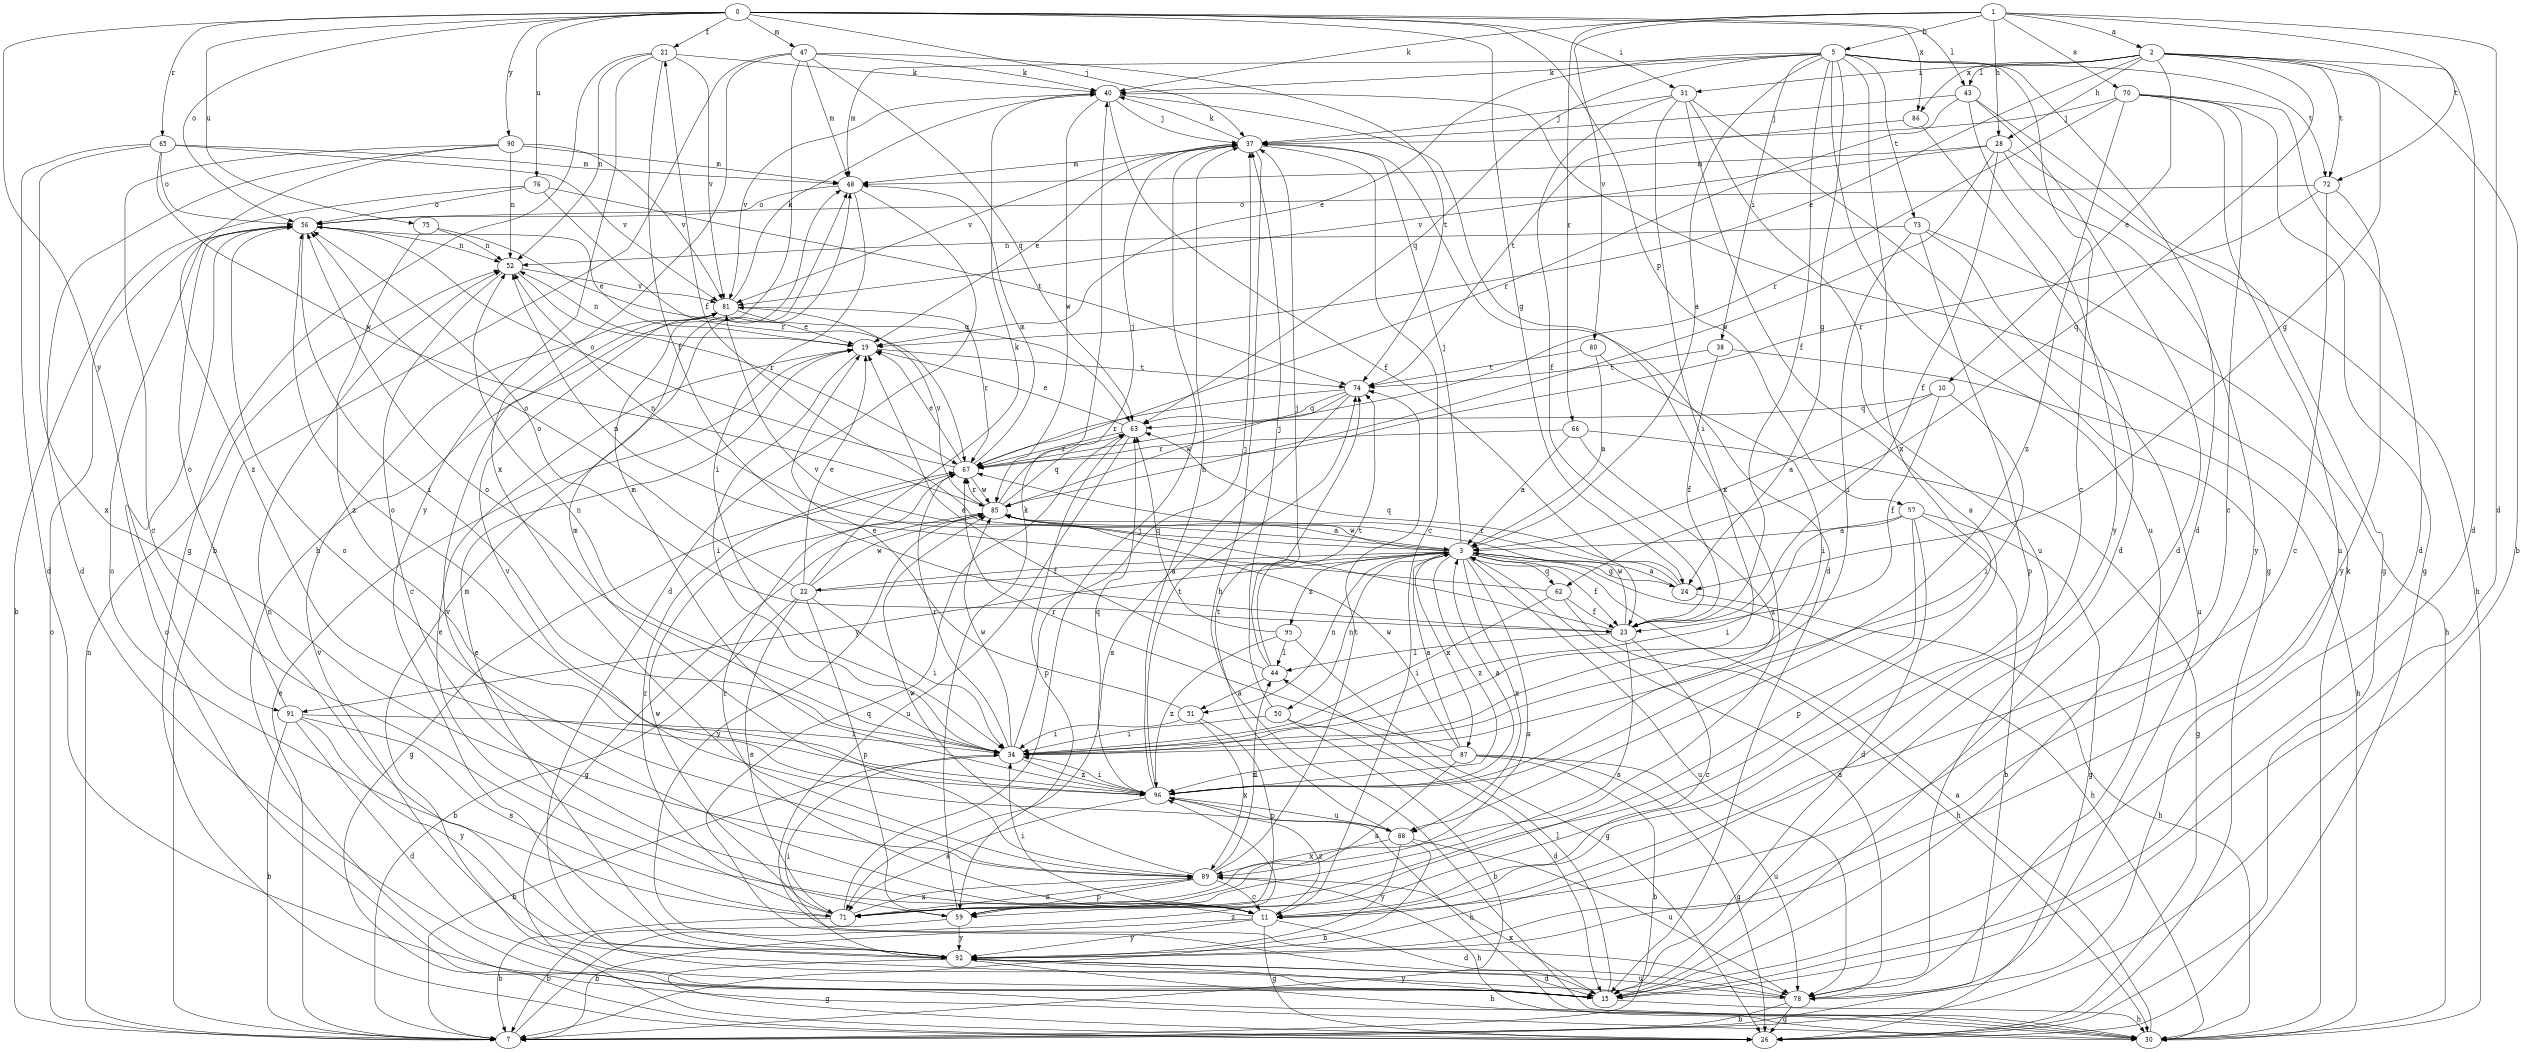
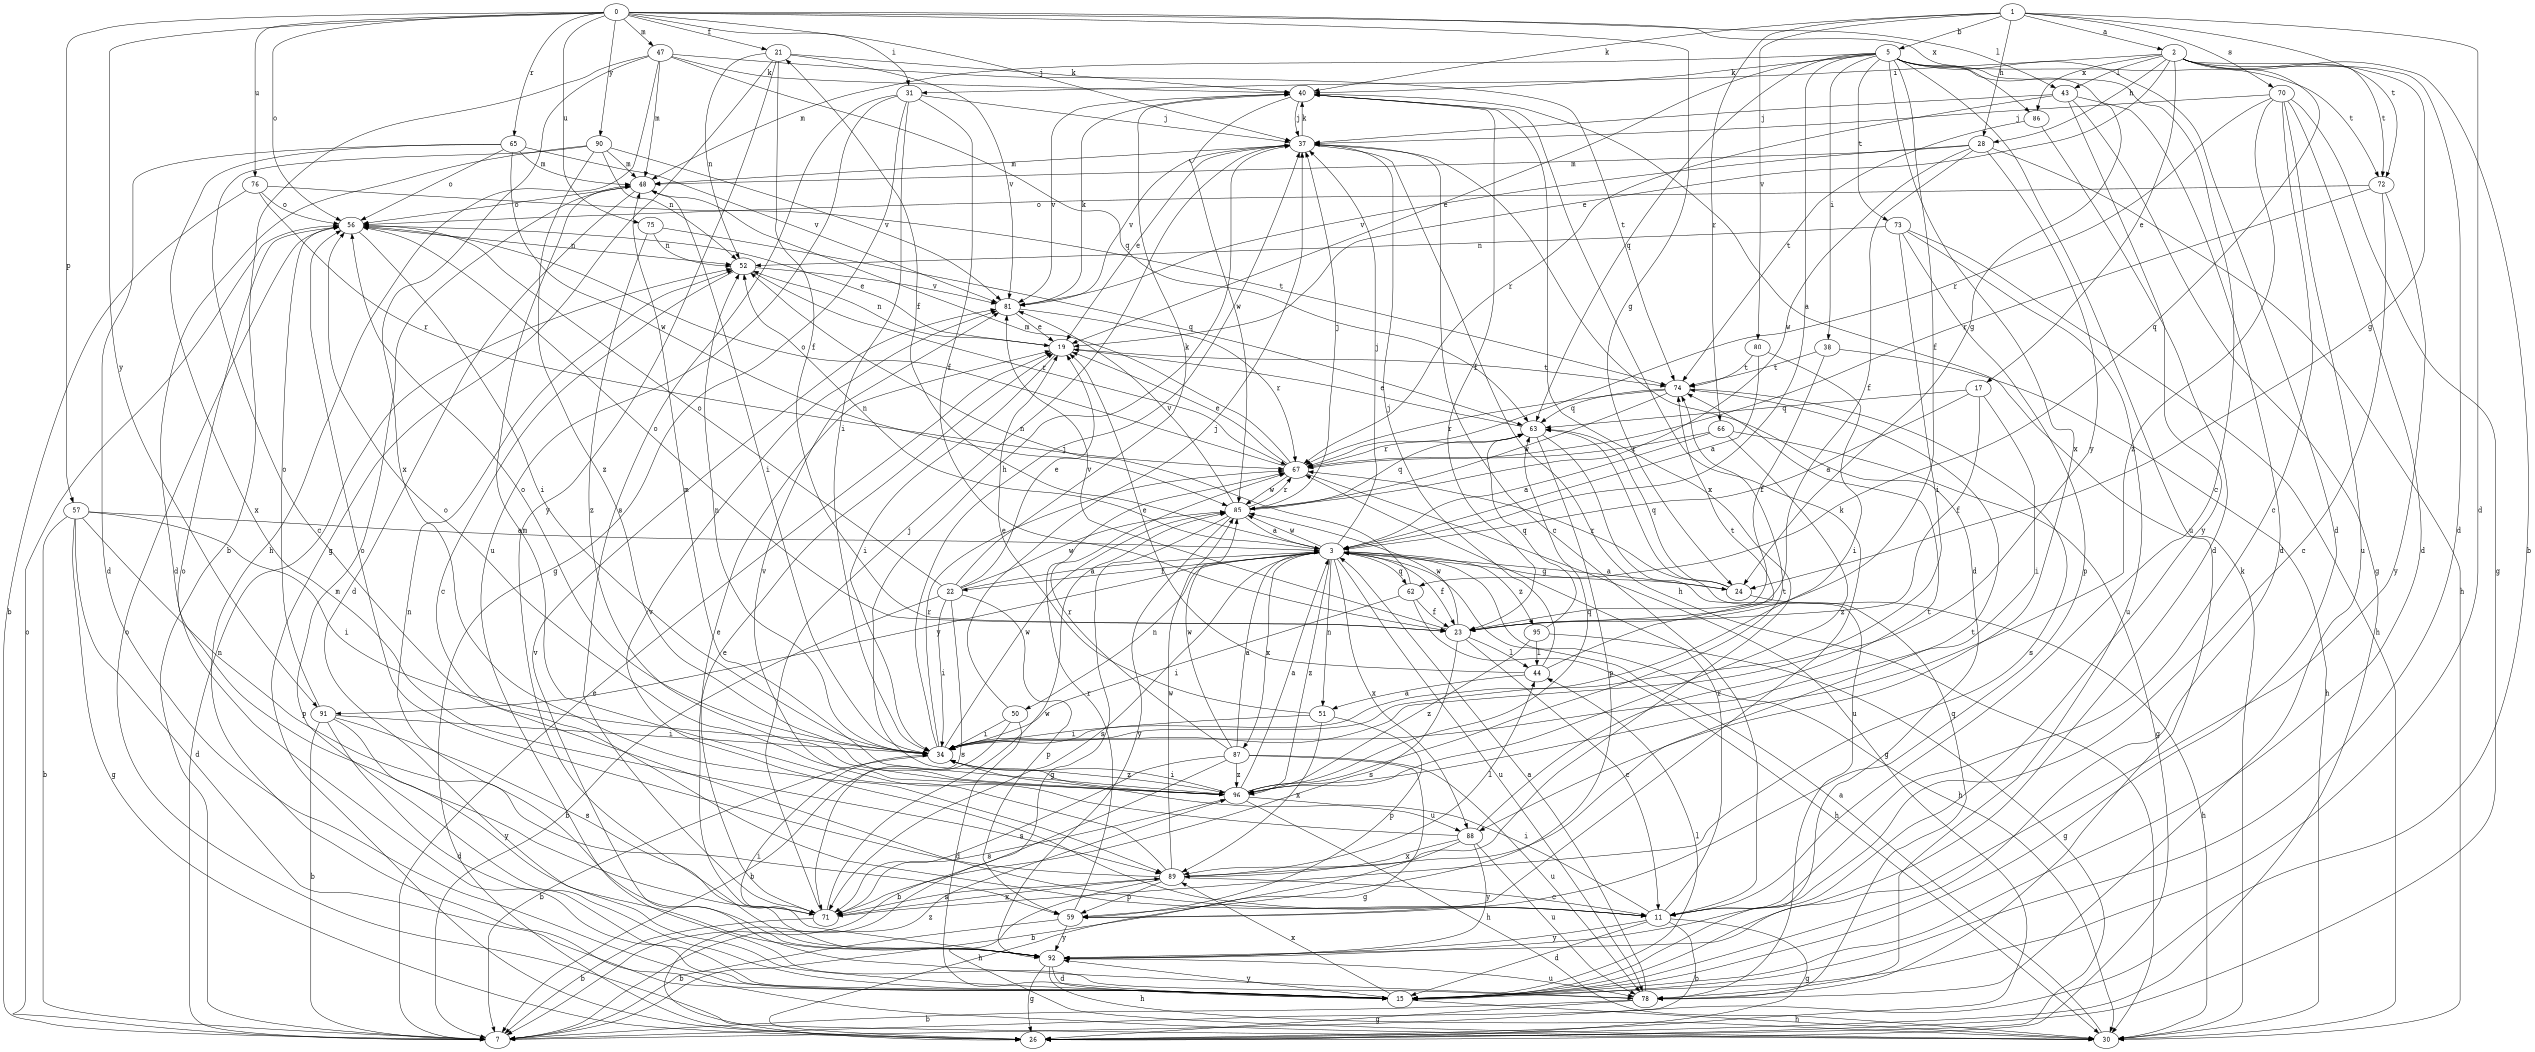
node "10": label "10" -> "17"
edge "28" -> "92": now "28" -> "34"
edge "11" -> "96": removed, label "z"
